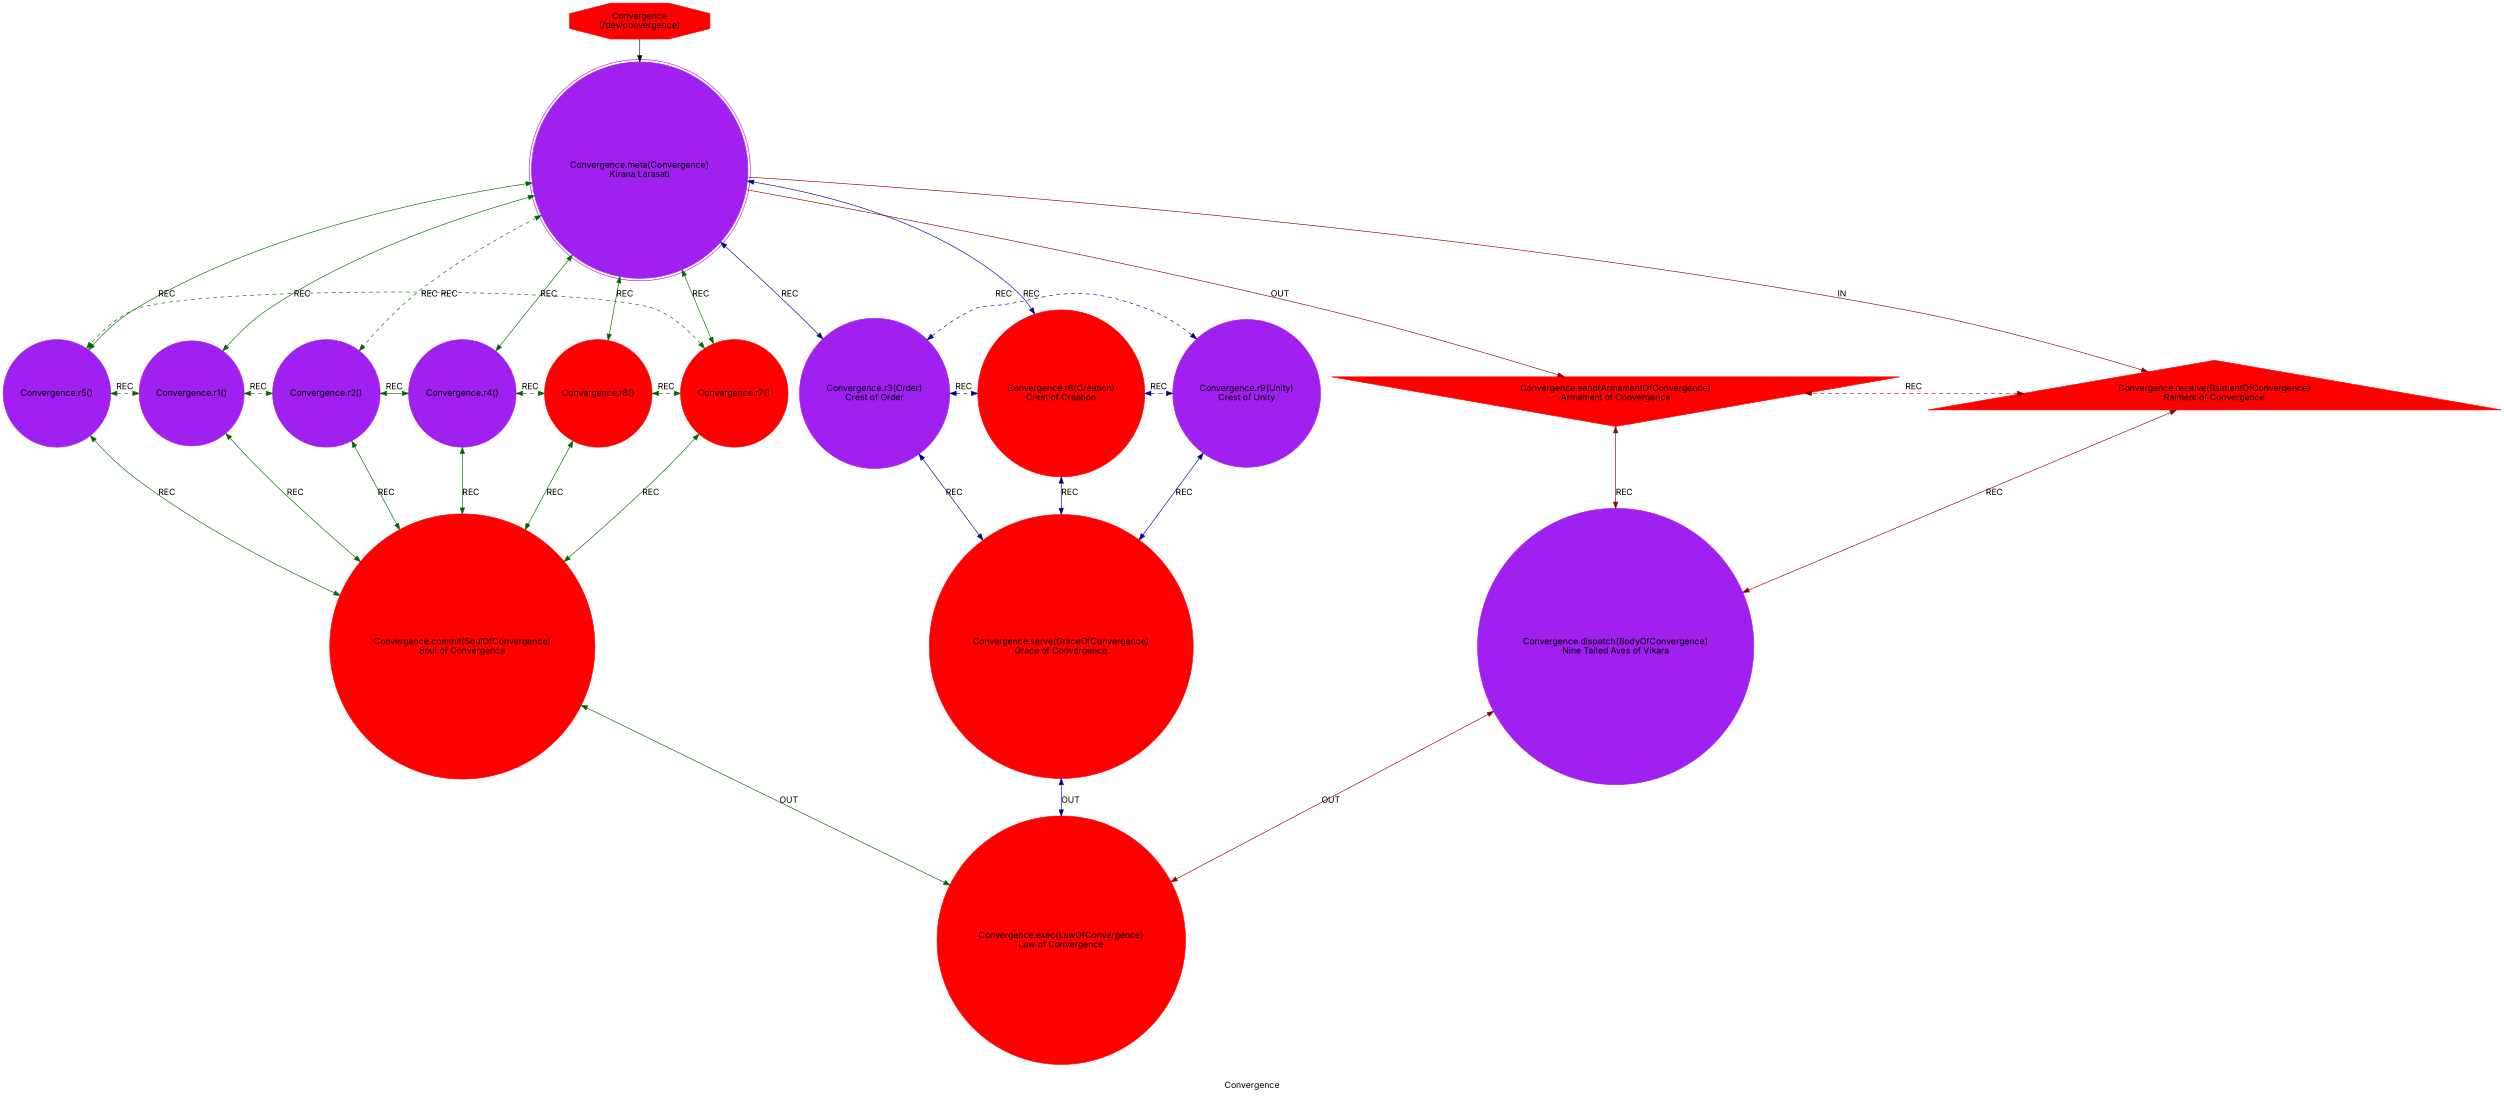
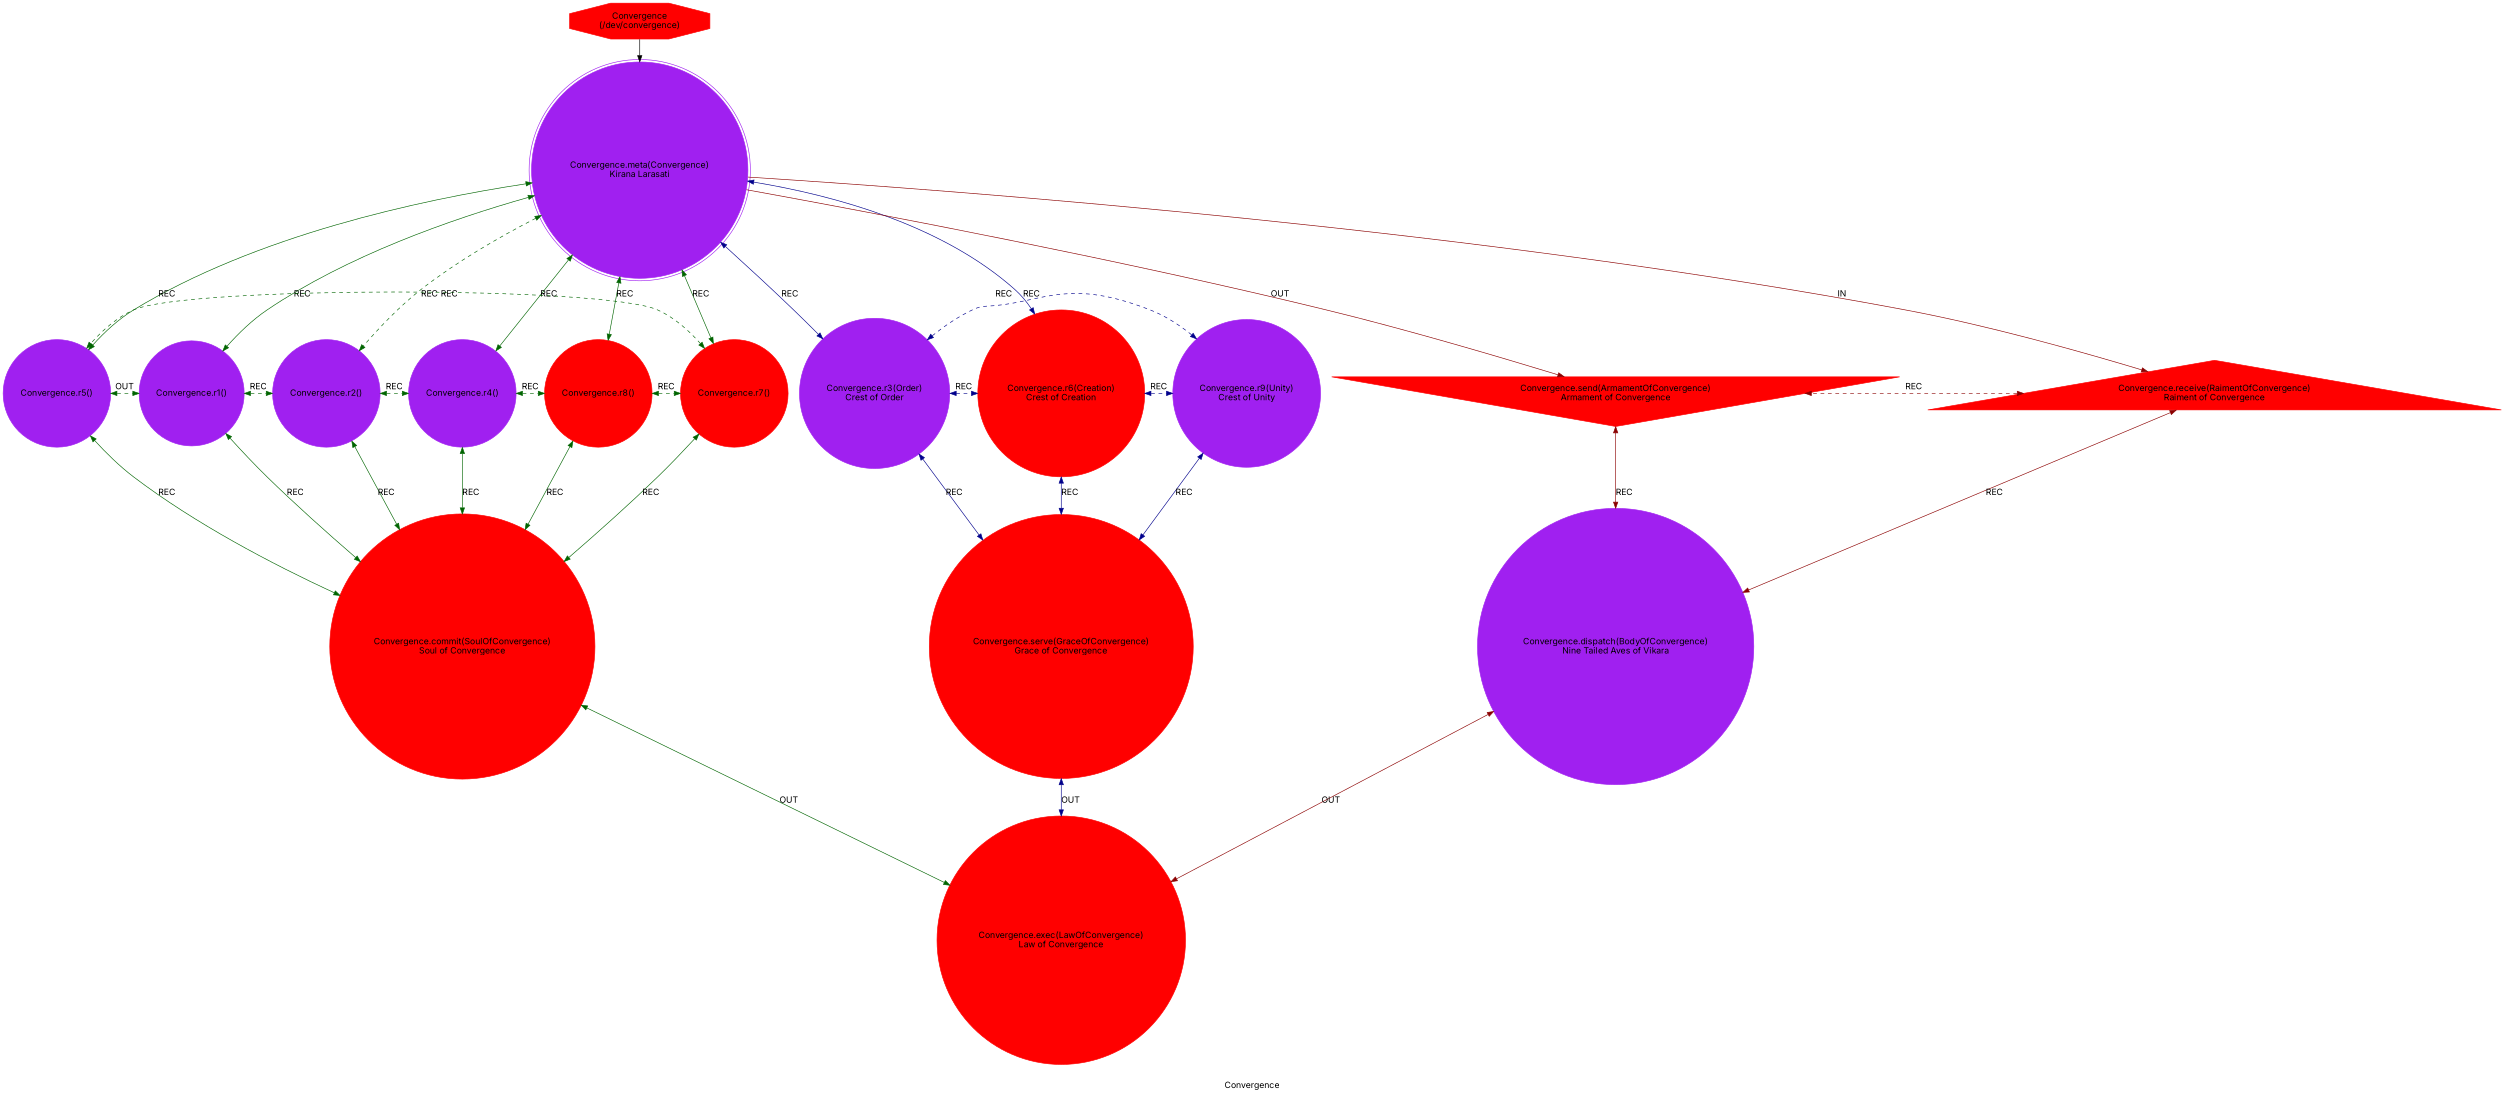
edge "Convergence.r5()" -- "Convergence.r1()": label "REC" -> "OUT"
edge "Convergence.r2()" -- "Convergence.r4()": style solid -> dashed
